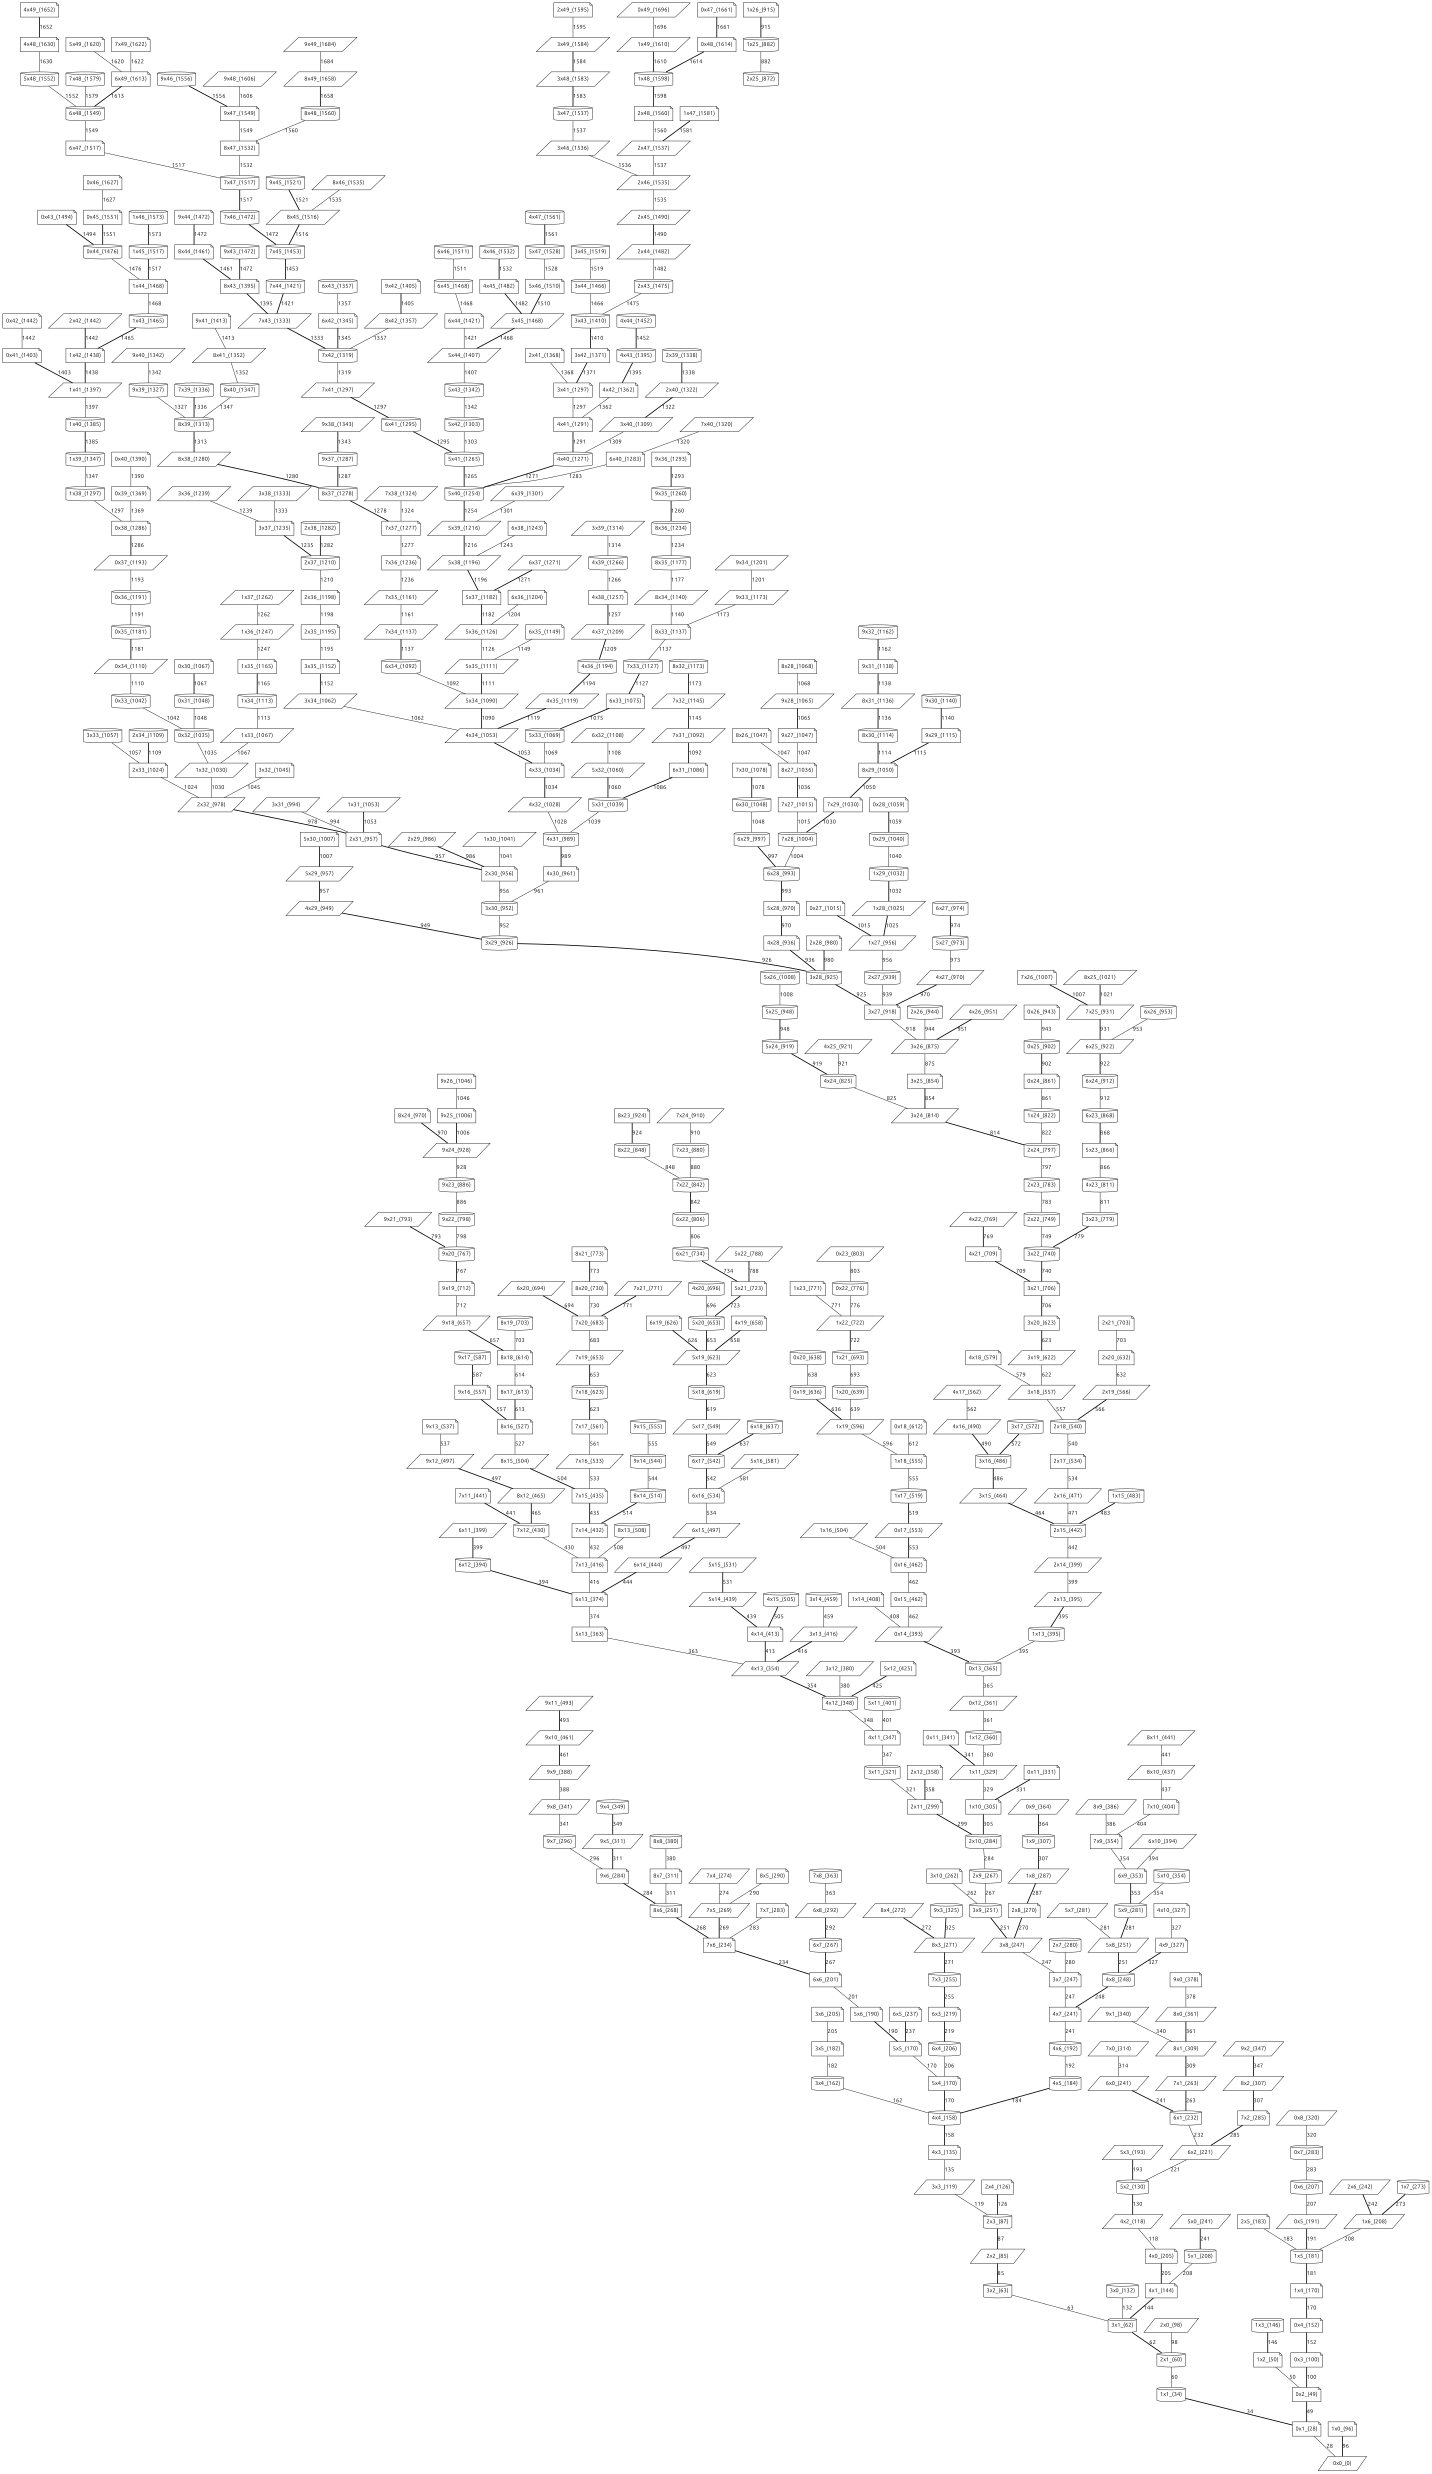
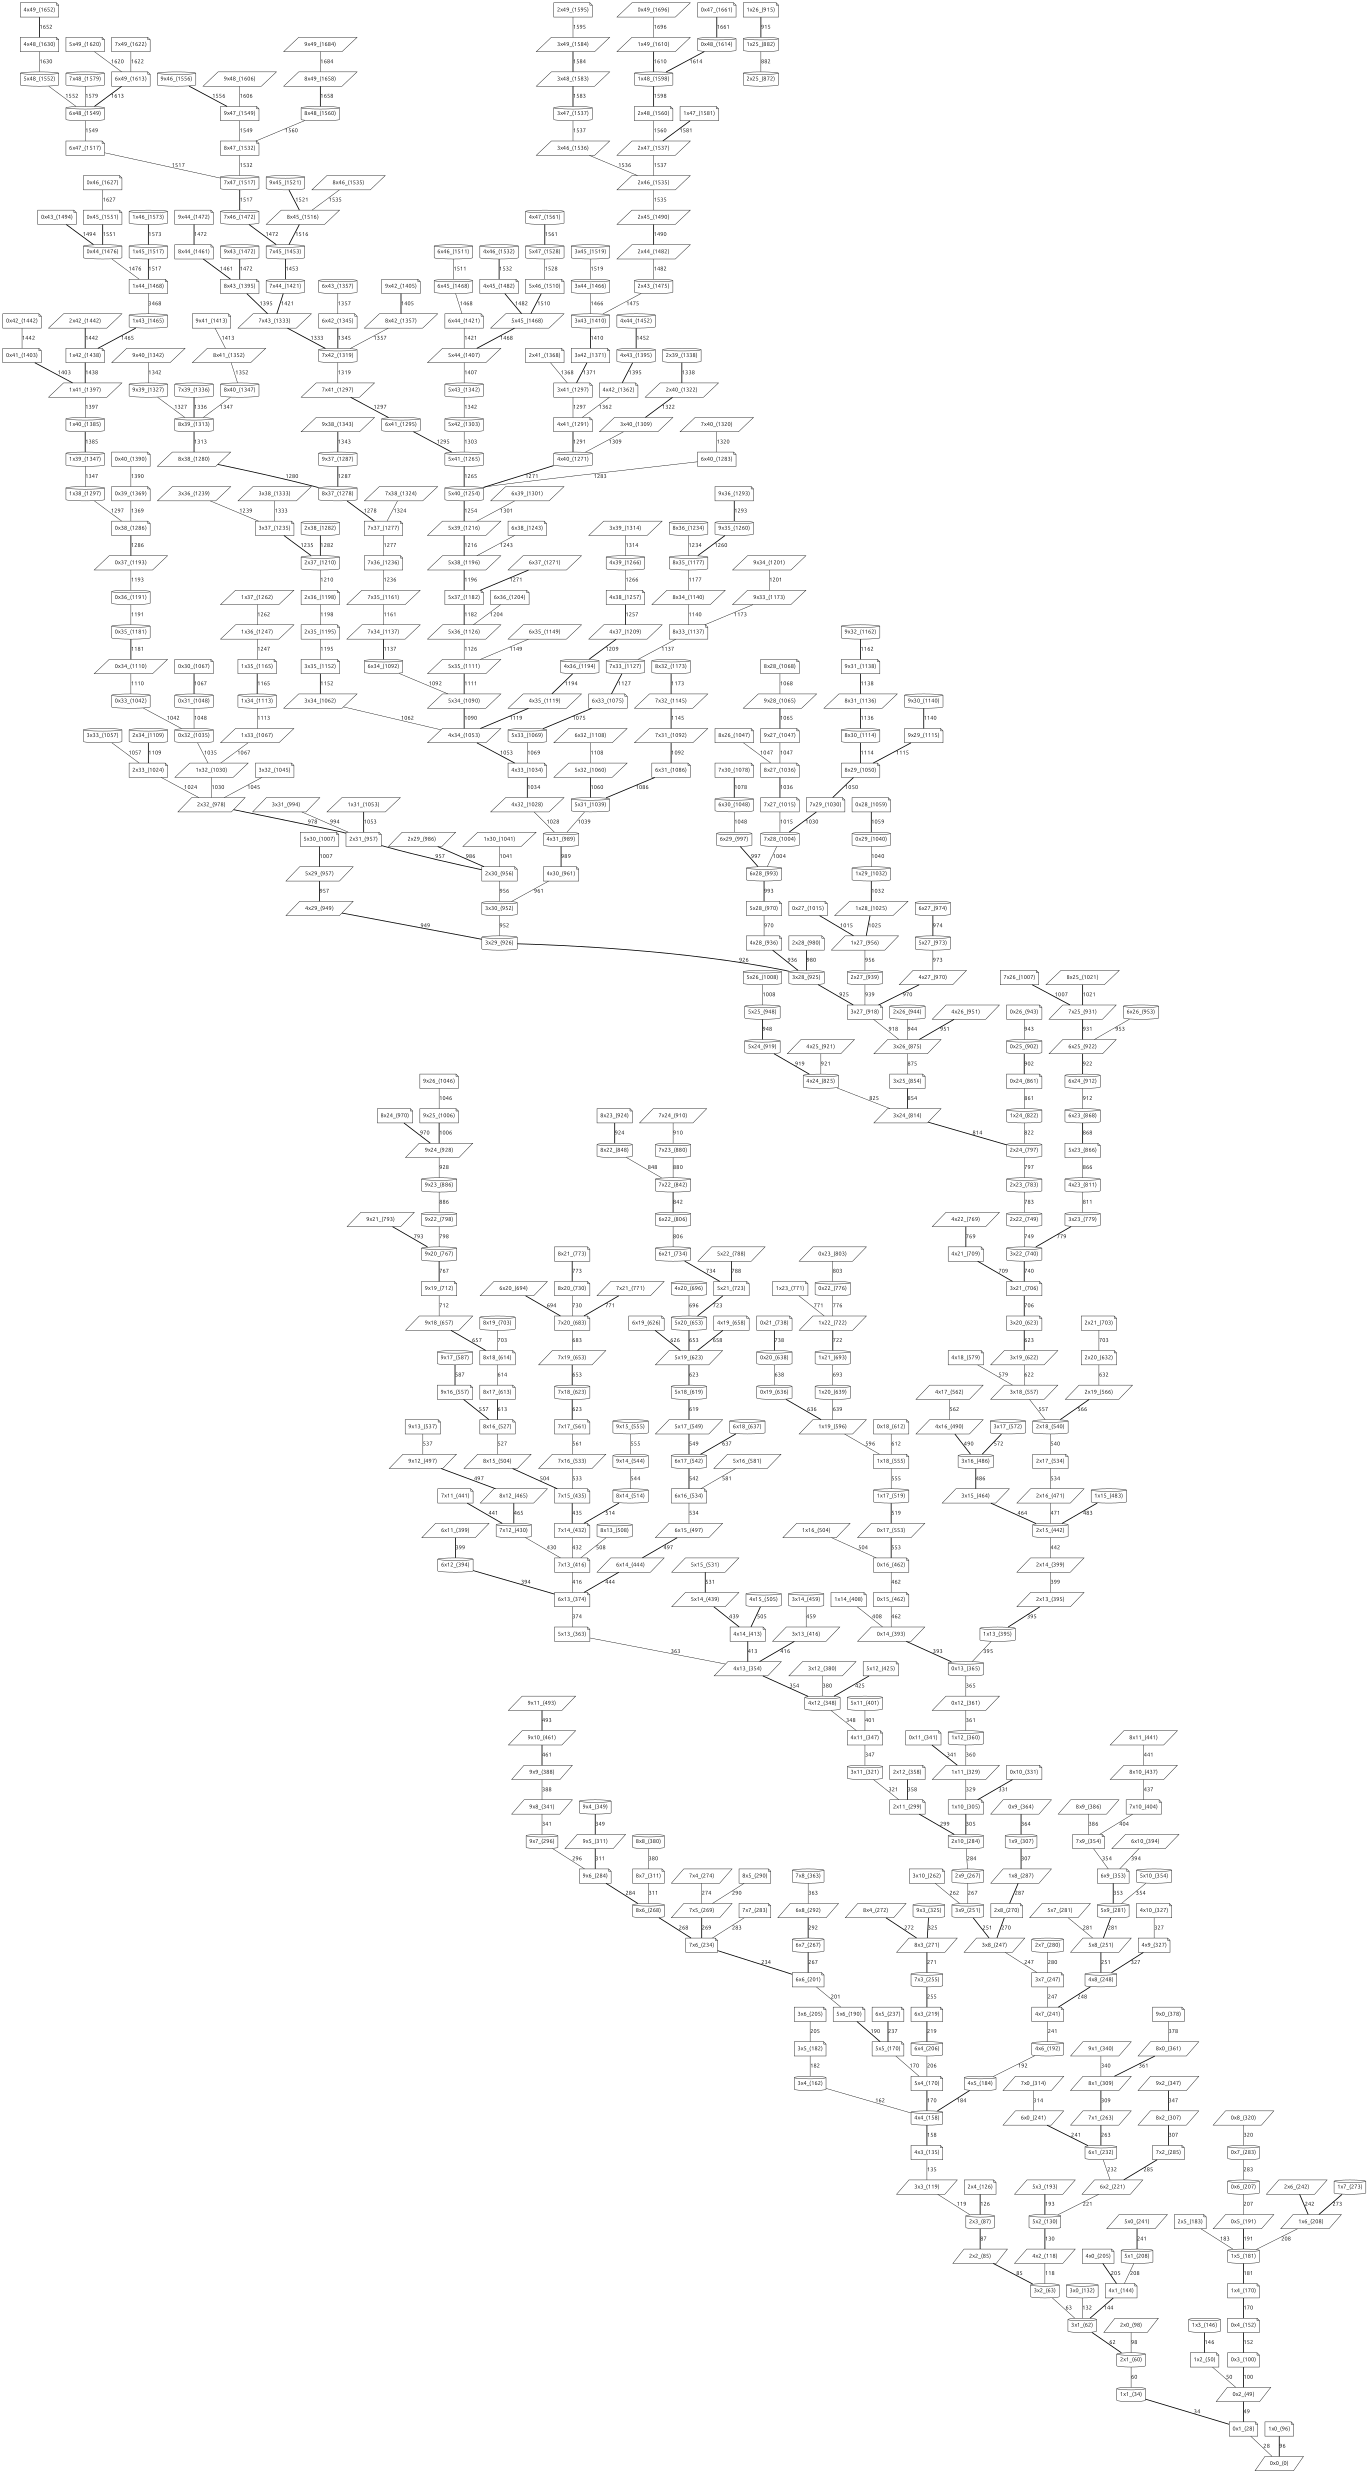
node "0x48_(1614)": shape note -> cylinder
edge "1x44_(1468)" -- "1x43_(1465)": label "1468" -> "3468"
edge "9x35_(1260)" -- "8x36_(1234)": now "9x35_(1260)" -- "8x35_(1177)"
node "6x35_(1149)": shape note -> parallelogram
edge "5x28_(970)" -- "4x28_(936)": style bold -> solid
node "0x21_(738)": added
node "0x11_(331)": label "0x11_(331)" -> "0x10_(331)"
edge "4x2_(118)" -- "4x0_(205)": now "4x2_(118)" -- "3x2_(63)"
node "0x2_(49)": shape note -> parallelogram
